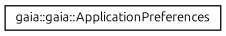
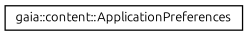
node "gaia::gaia::ApplicationPreferences": label "gaia::gaia::ApplicationPreferences" -> "gaia::content::ApplicationPreferences"
